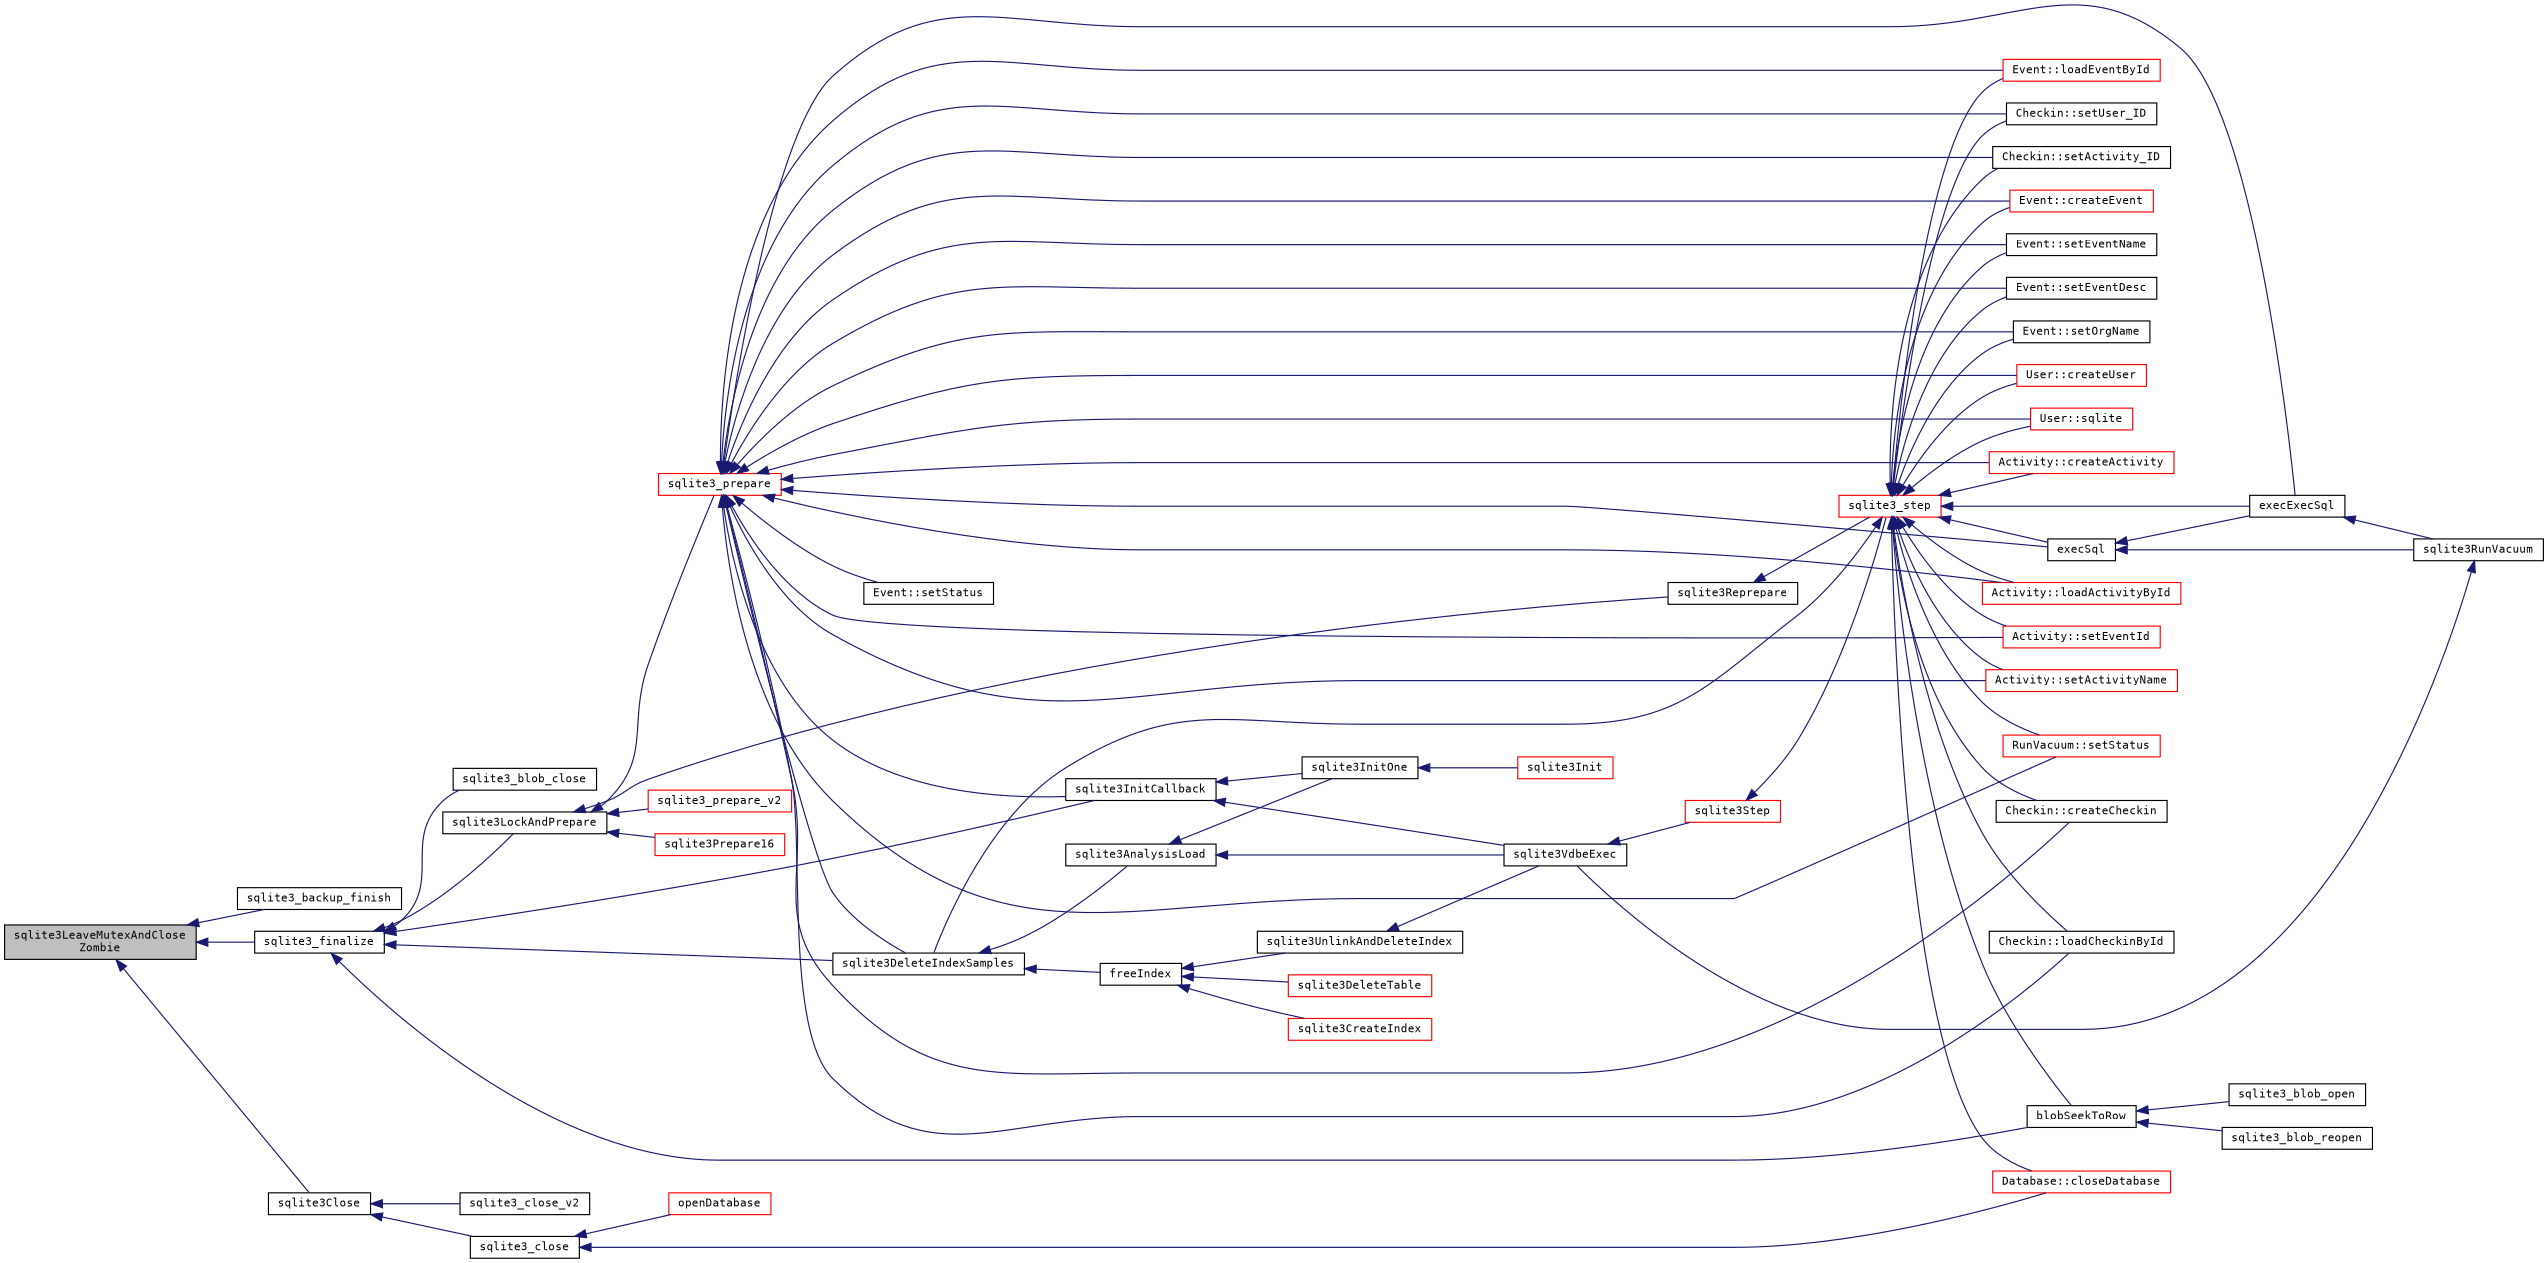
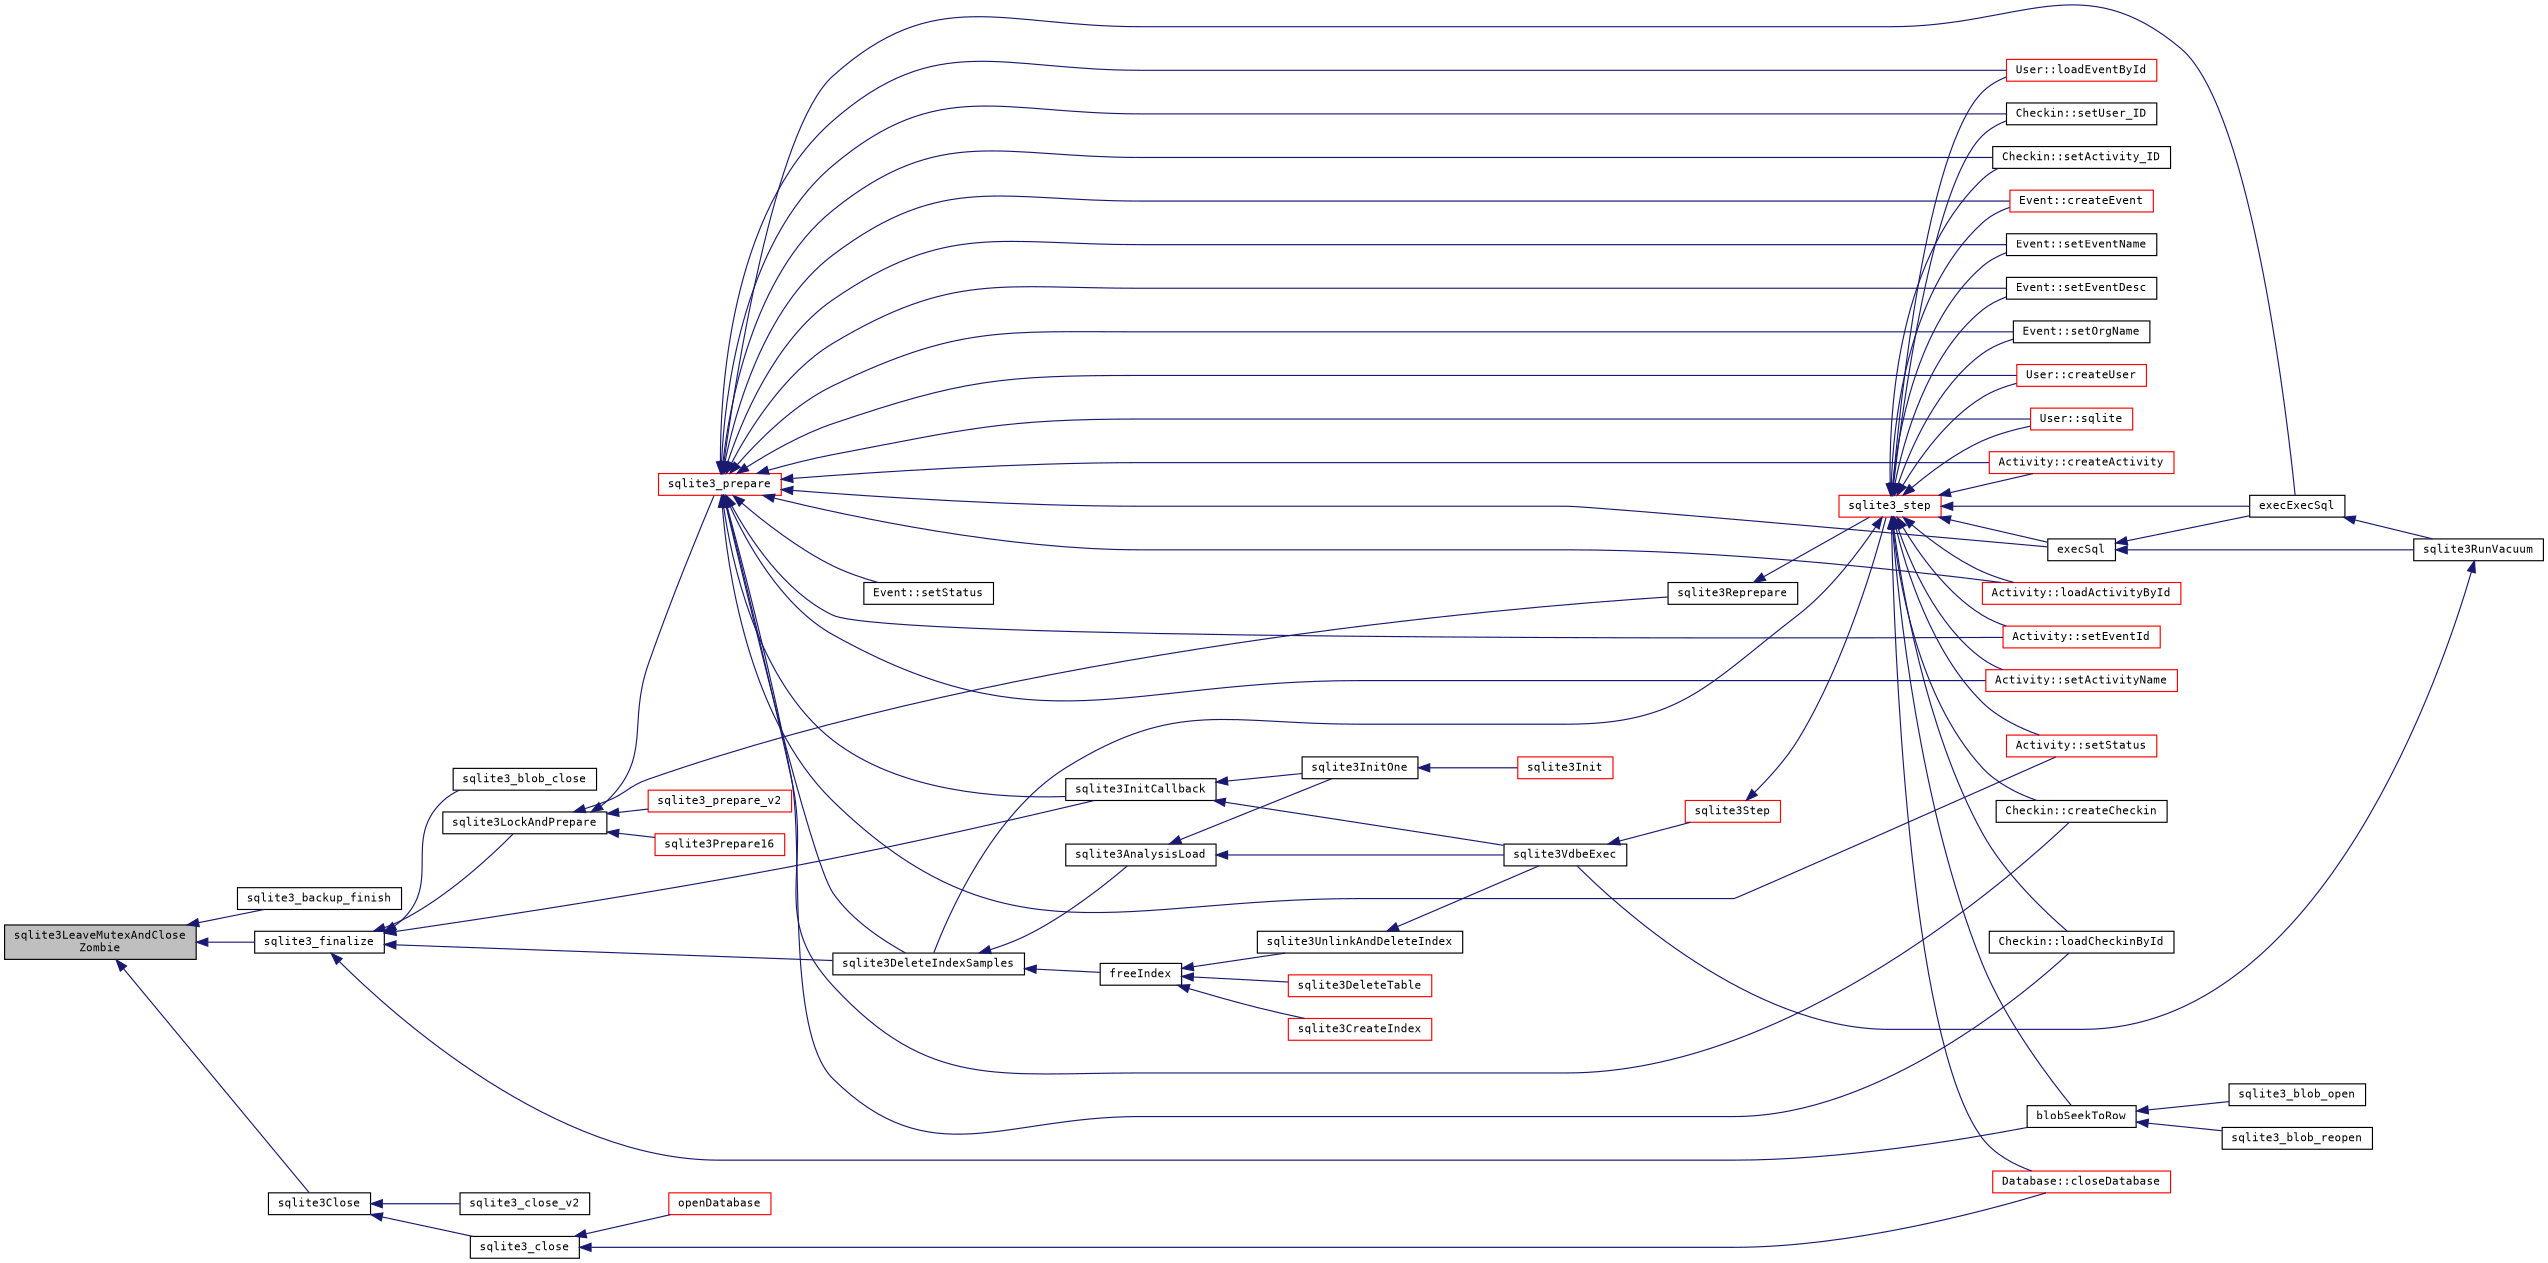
node "Event::loadEventById": label "Event::loadEventById" -> "User::loadEventById"
node "RunVacuum::setStatus": label "RunVacuum::setStatus" -> "Activity::setStatus"
